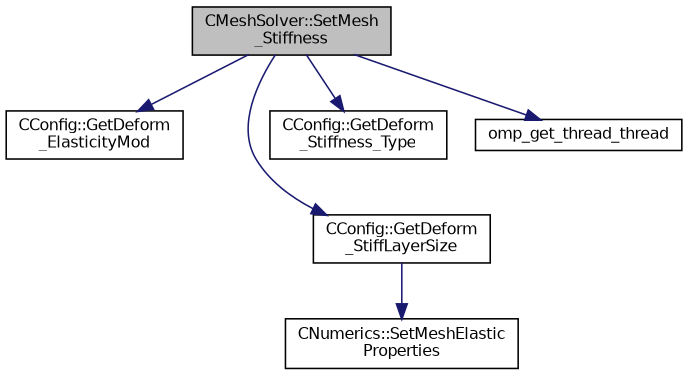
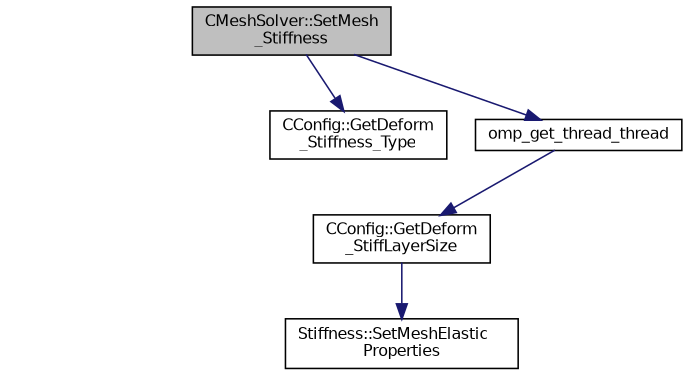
node "CConfig::GetDeform _ElasticityMod": removed
edge "CMeshSolver::SetMesh _Stiffness" -> "CConfig::GetDeform _StiffLayerSize": now "omp_get_thread_thread" -> "CConfig::GetDeform _StiffLayerSize"
node "CNumerics::SetMeshElastic Properties": label "CNumerics::SetMeshElastic Properties" -> "Stiffness::SetMeshElastic Properties"
